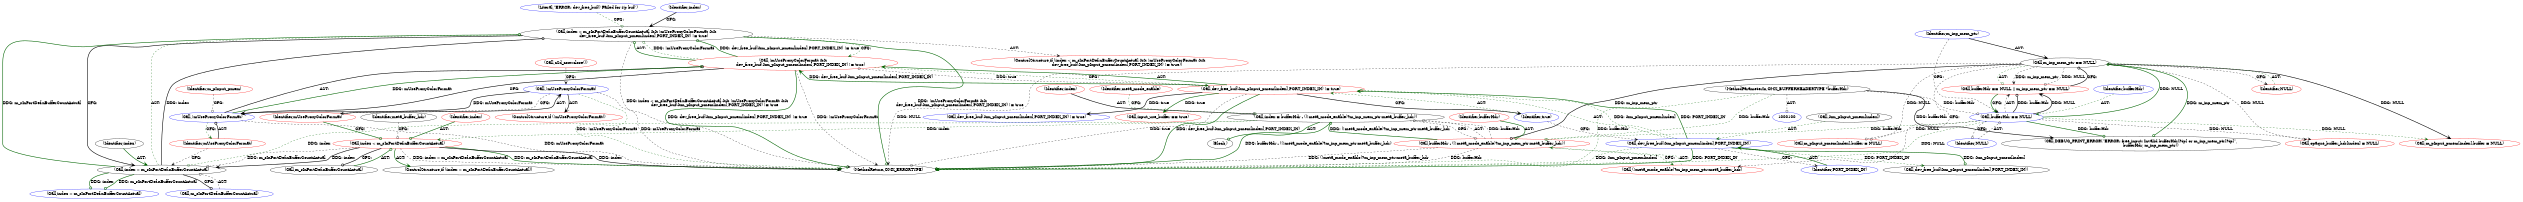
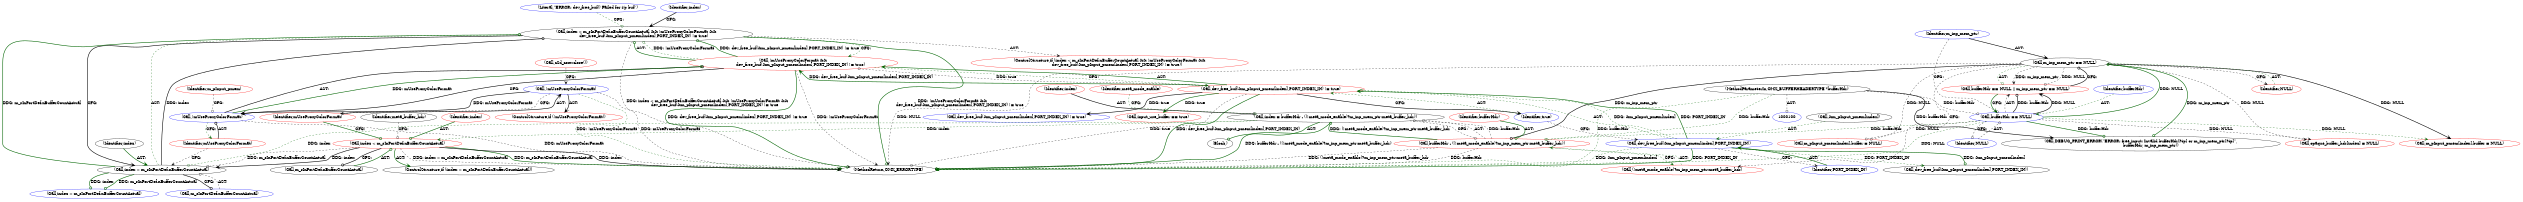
edge "(Identifier,m_inp_mem_ptr)" -> "(Call,bufferHdr == NULL)": arrowhead vee -> odot
